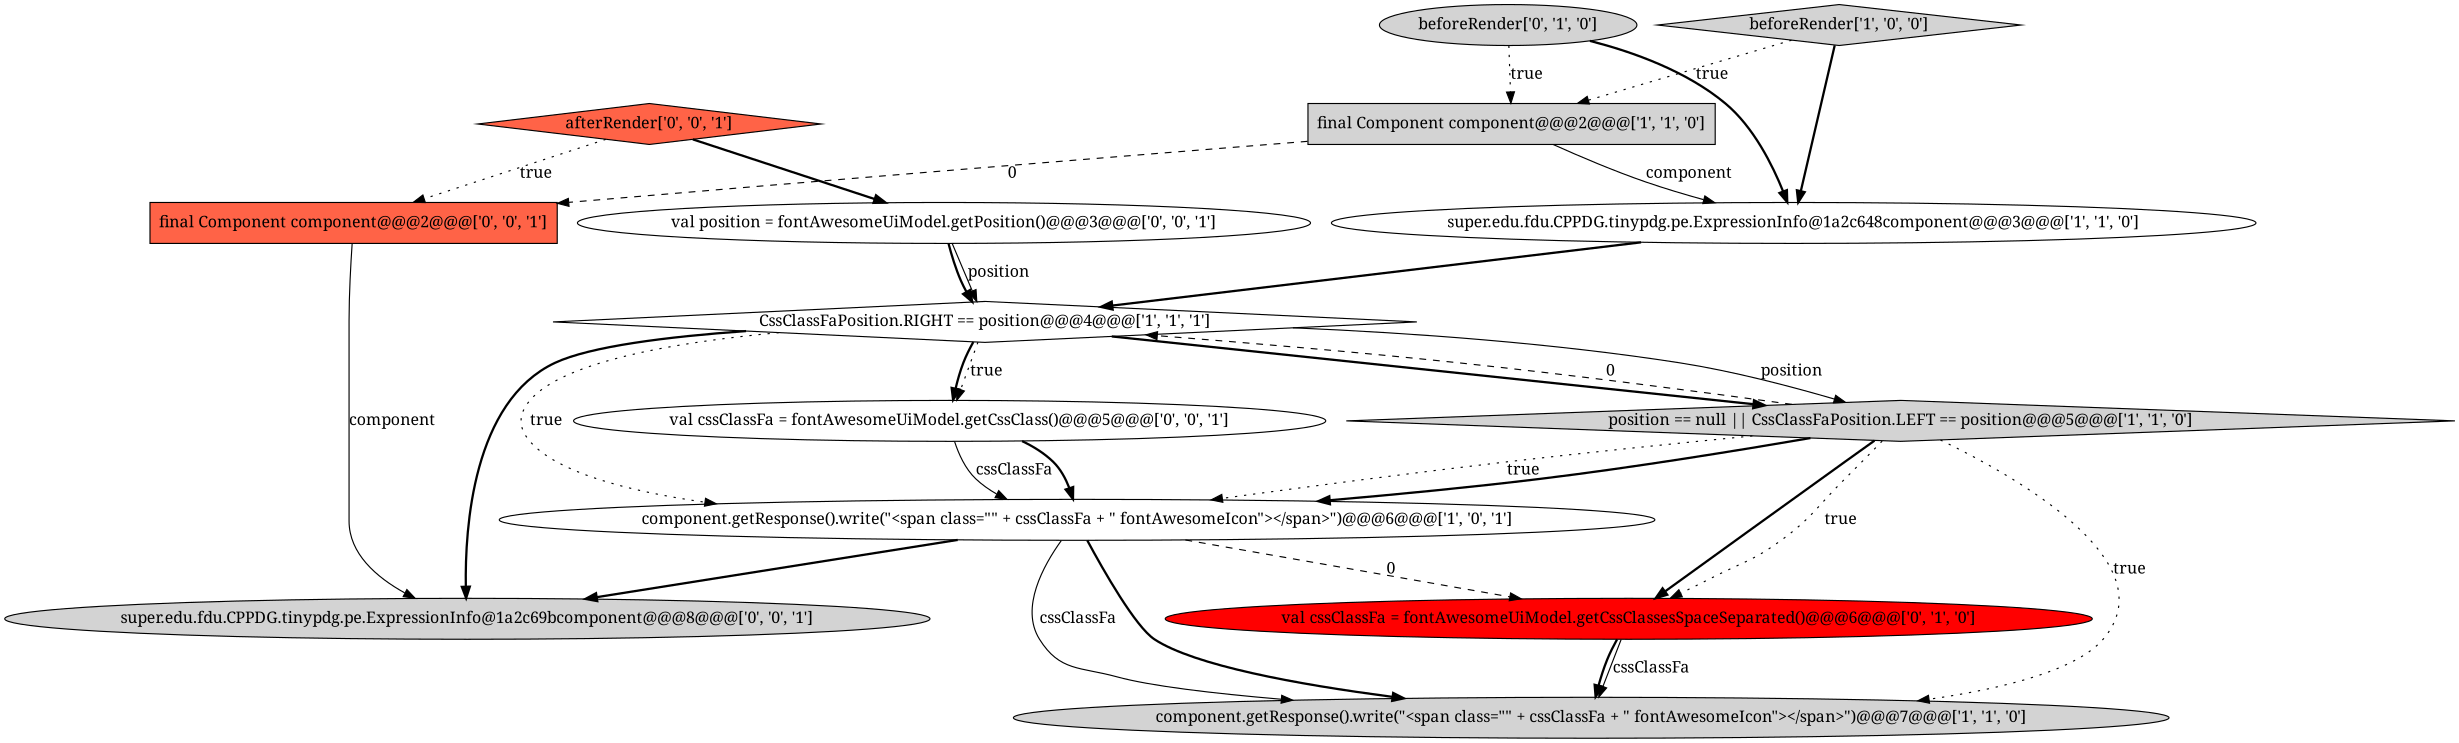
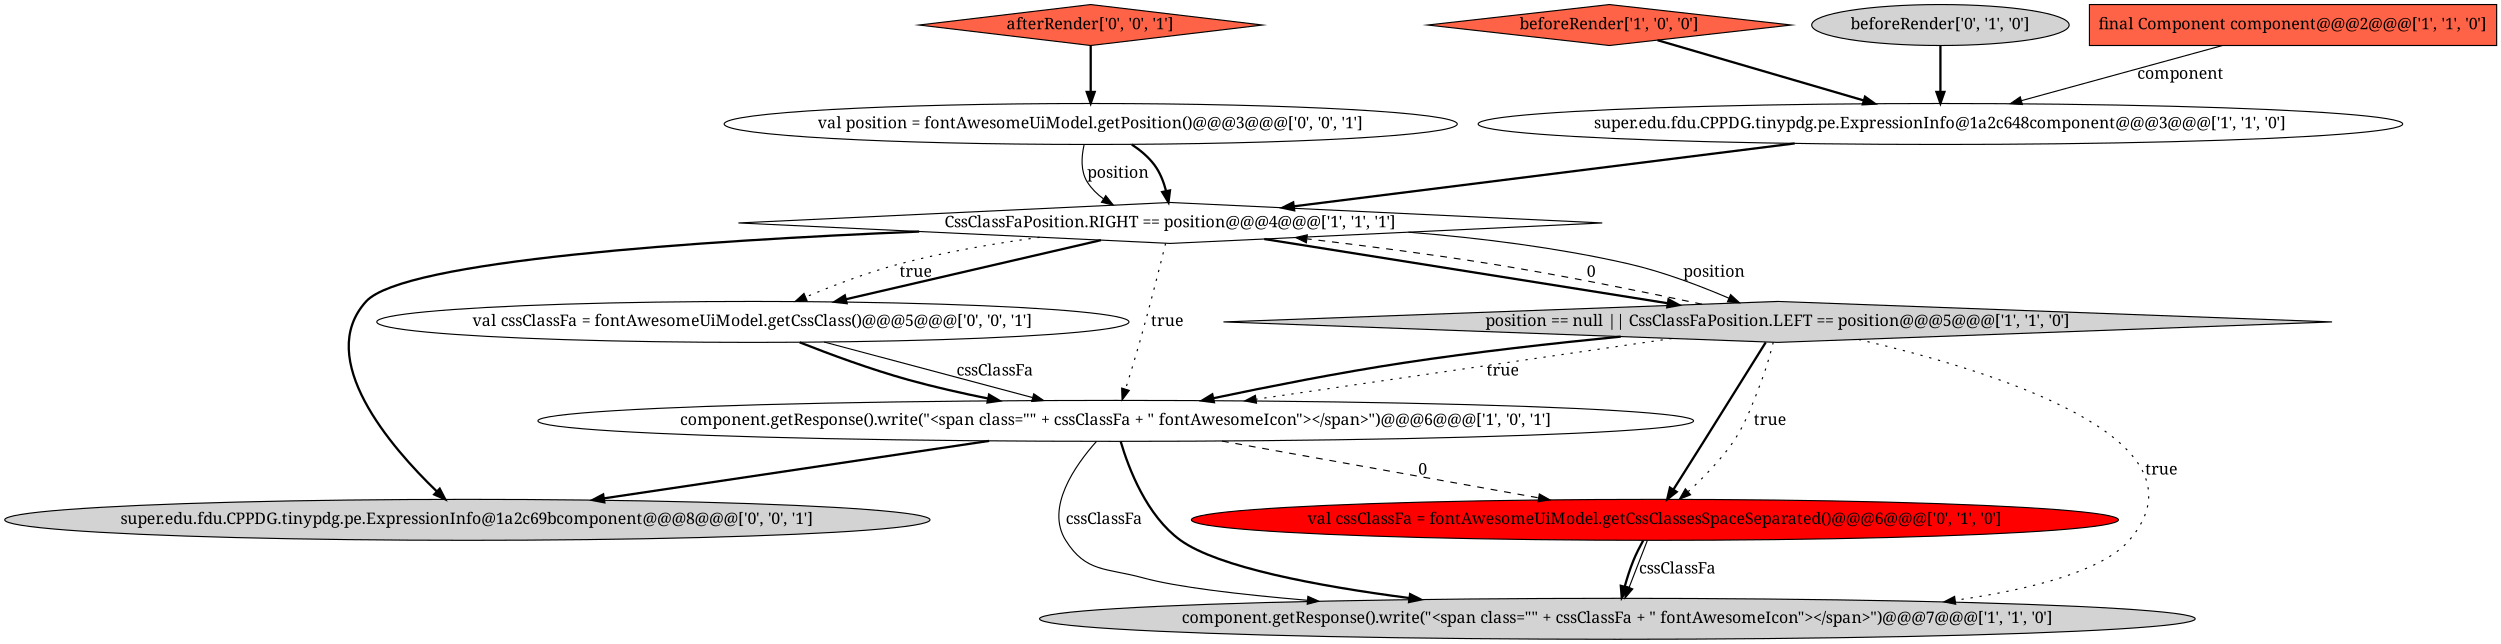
node "beforeRender['1', '0', '0']": fillcolor lightgray -> tomato
edge "beforeRender['0', '1', '0']" -> "final Component component@@@2@@@['1', '1', '0']": removed, label "true"
edge "beforeRender['1', '0', '0']" -> "final Component component@@@2@@@['1', '1', '0']": removed, label "true"
node "final Component component@@@2@@@['1', '1', '0']": fillcolor lightgray -> tomato
node "final Component component@@@2@@@['0', '0', '1']": removed
